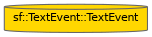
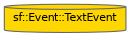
node "sf::TextEvent::TextEvent": label "sf::TextEvent::TextEvent" -> "sf::Event::TextEvent"
